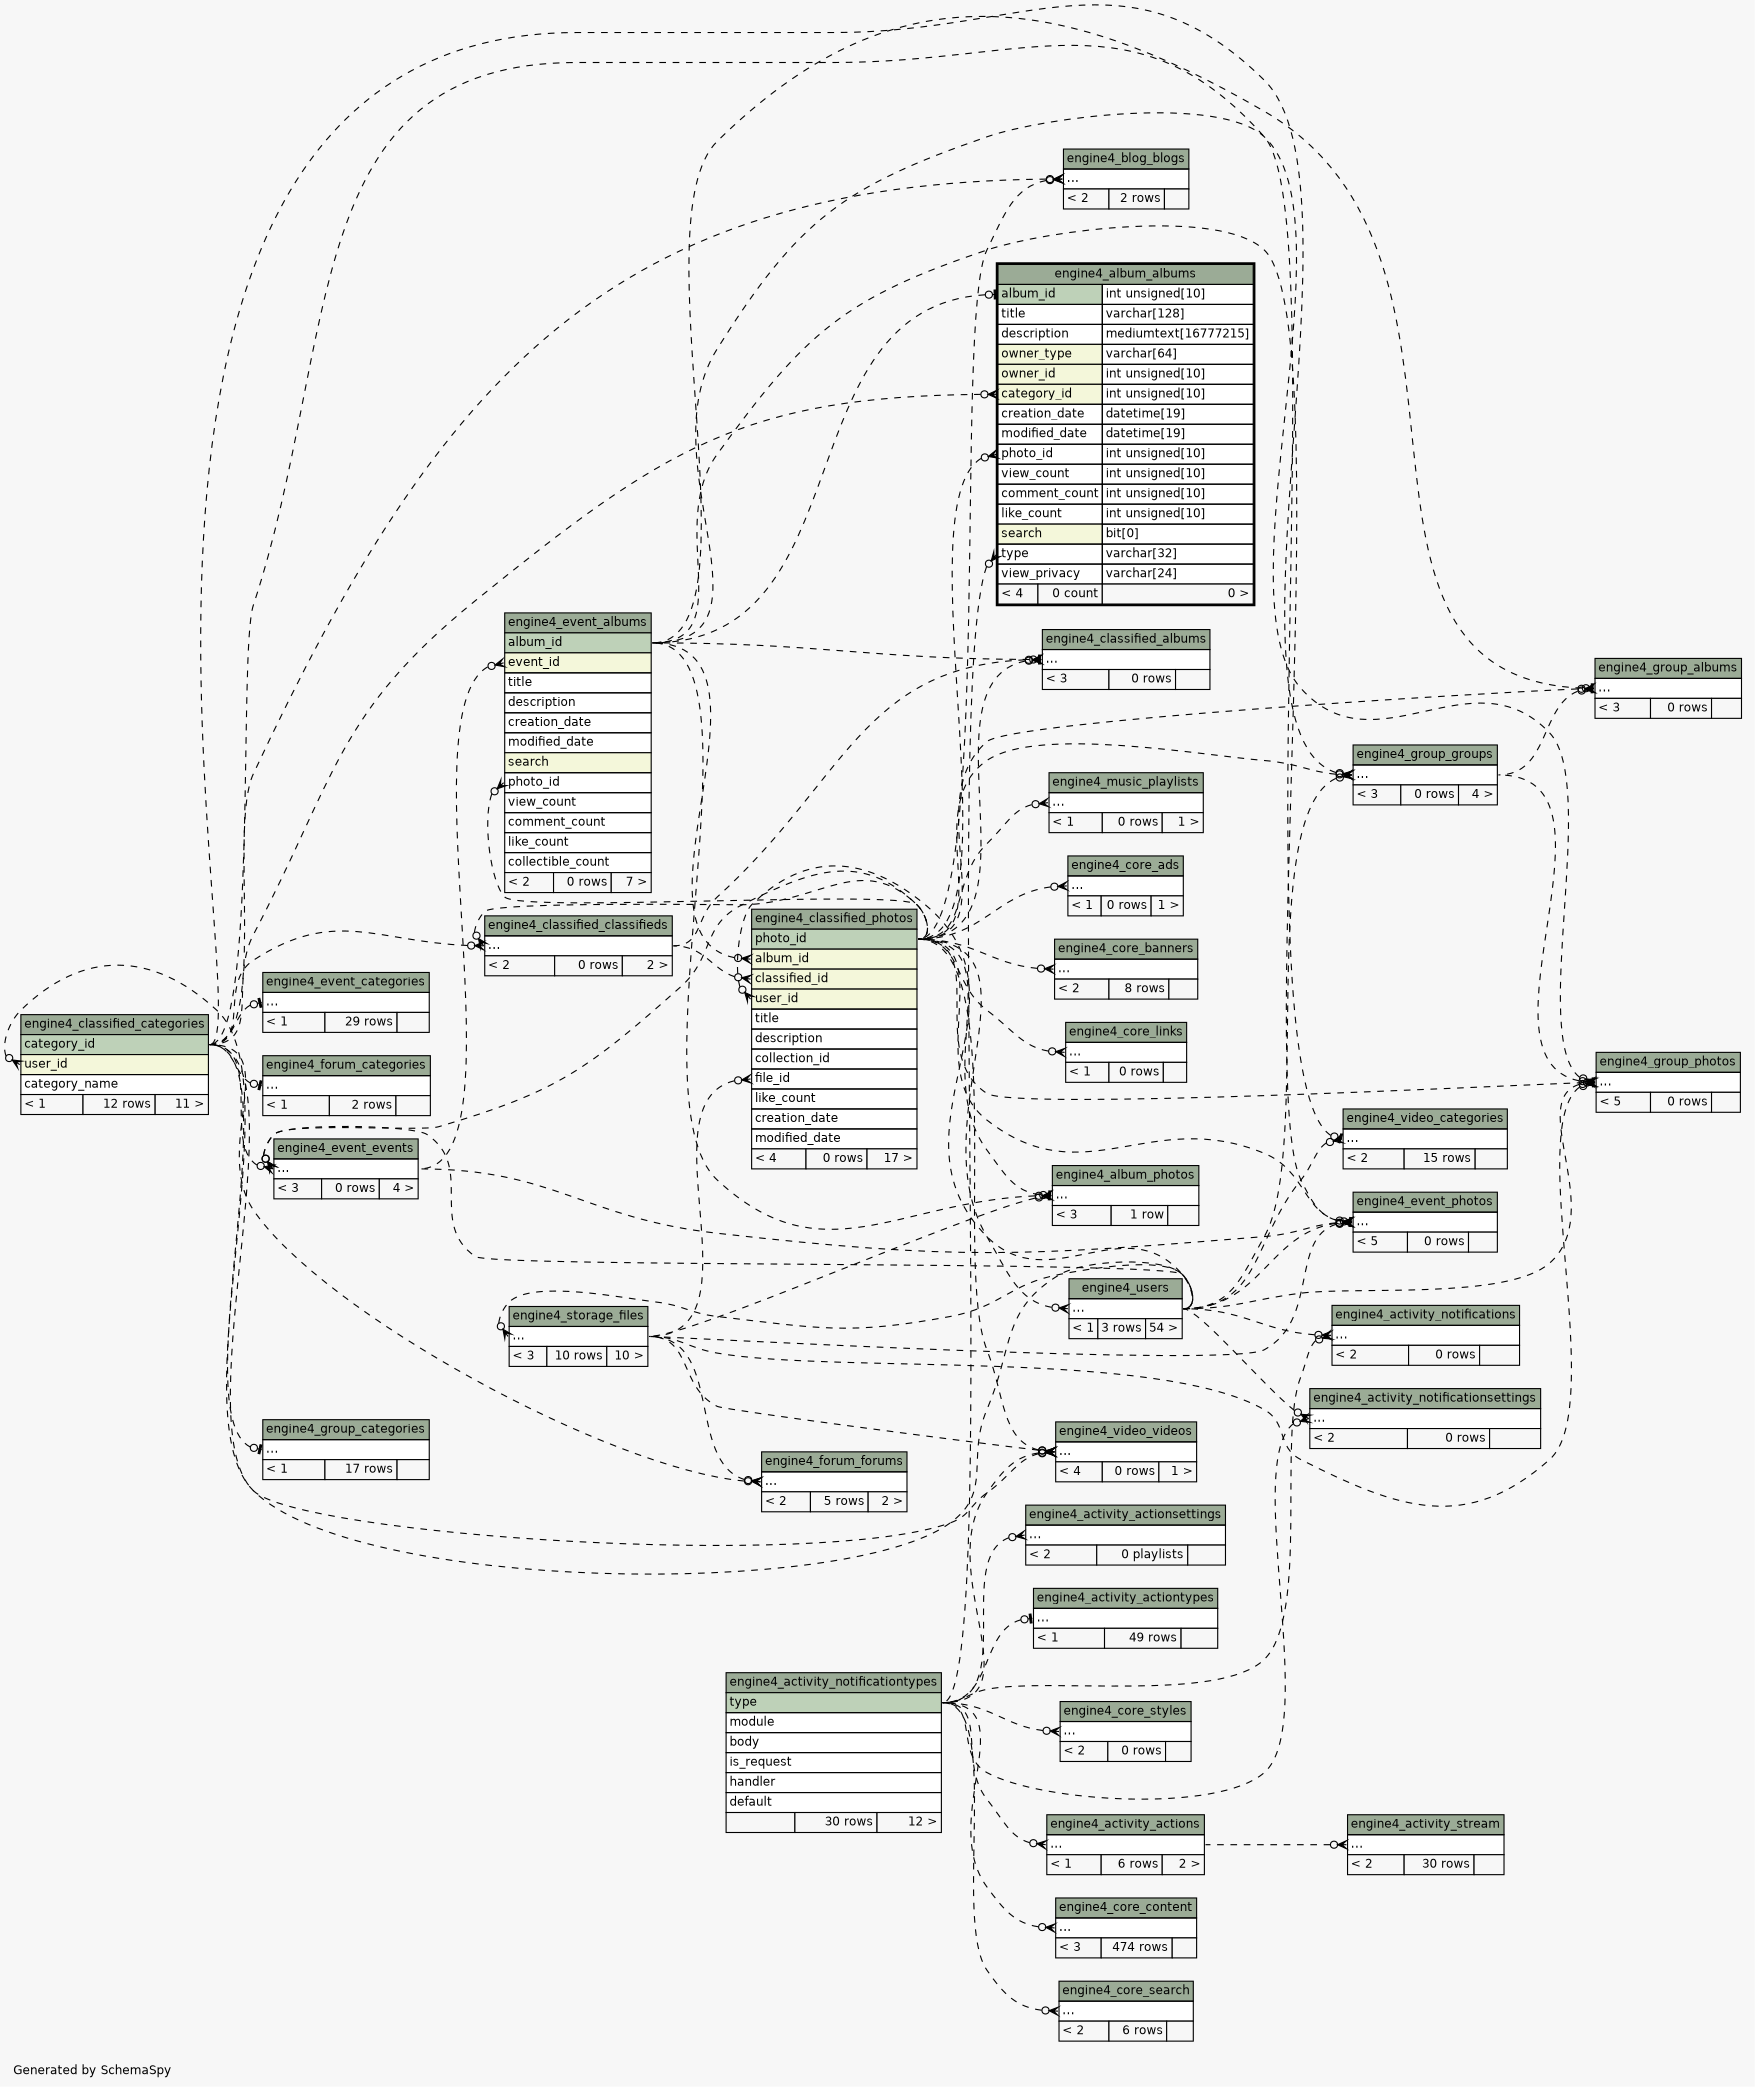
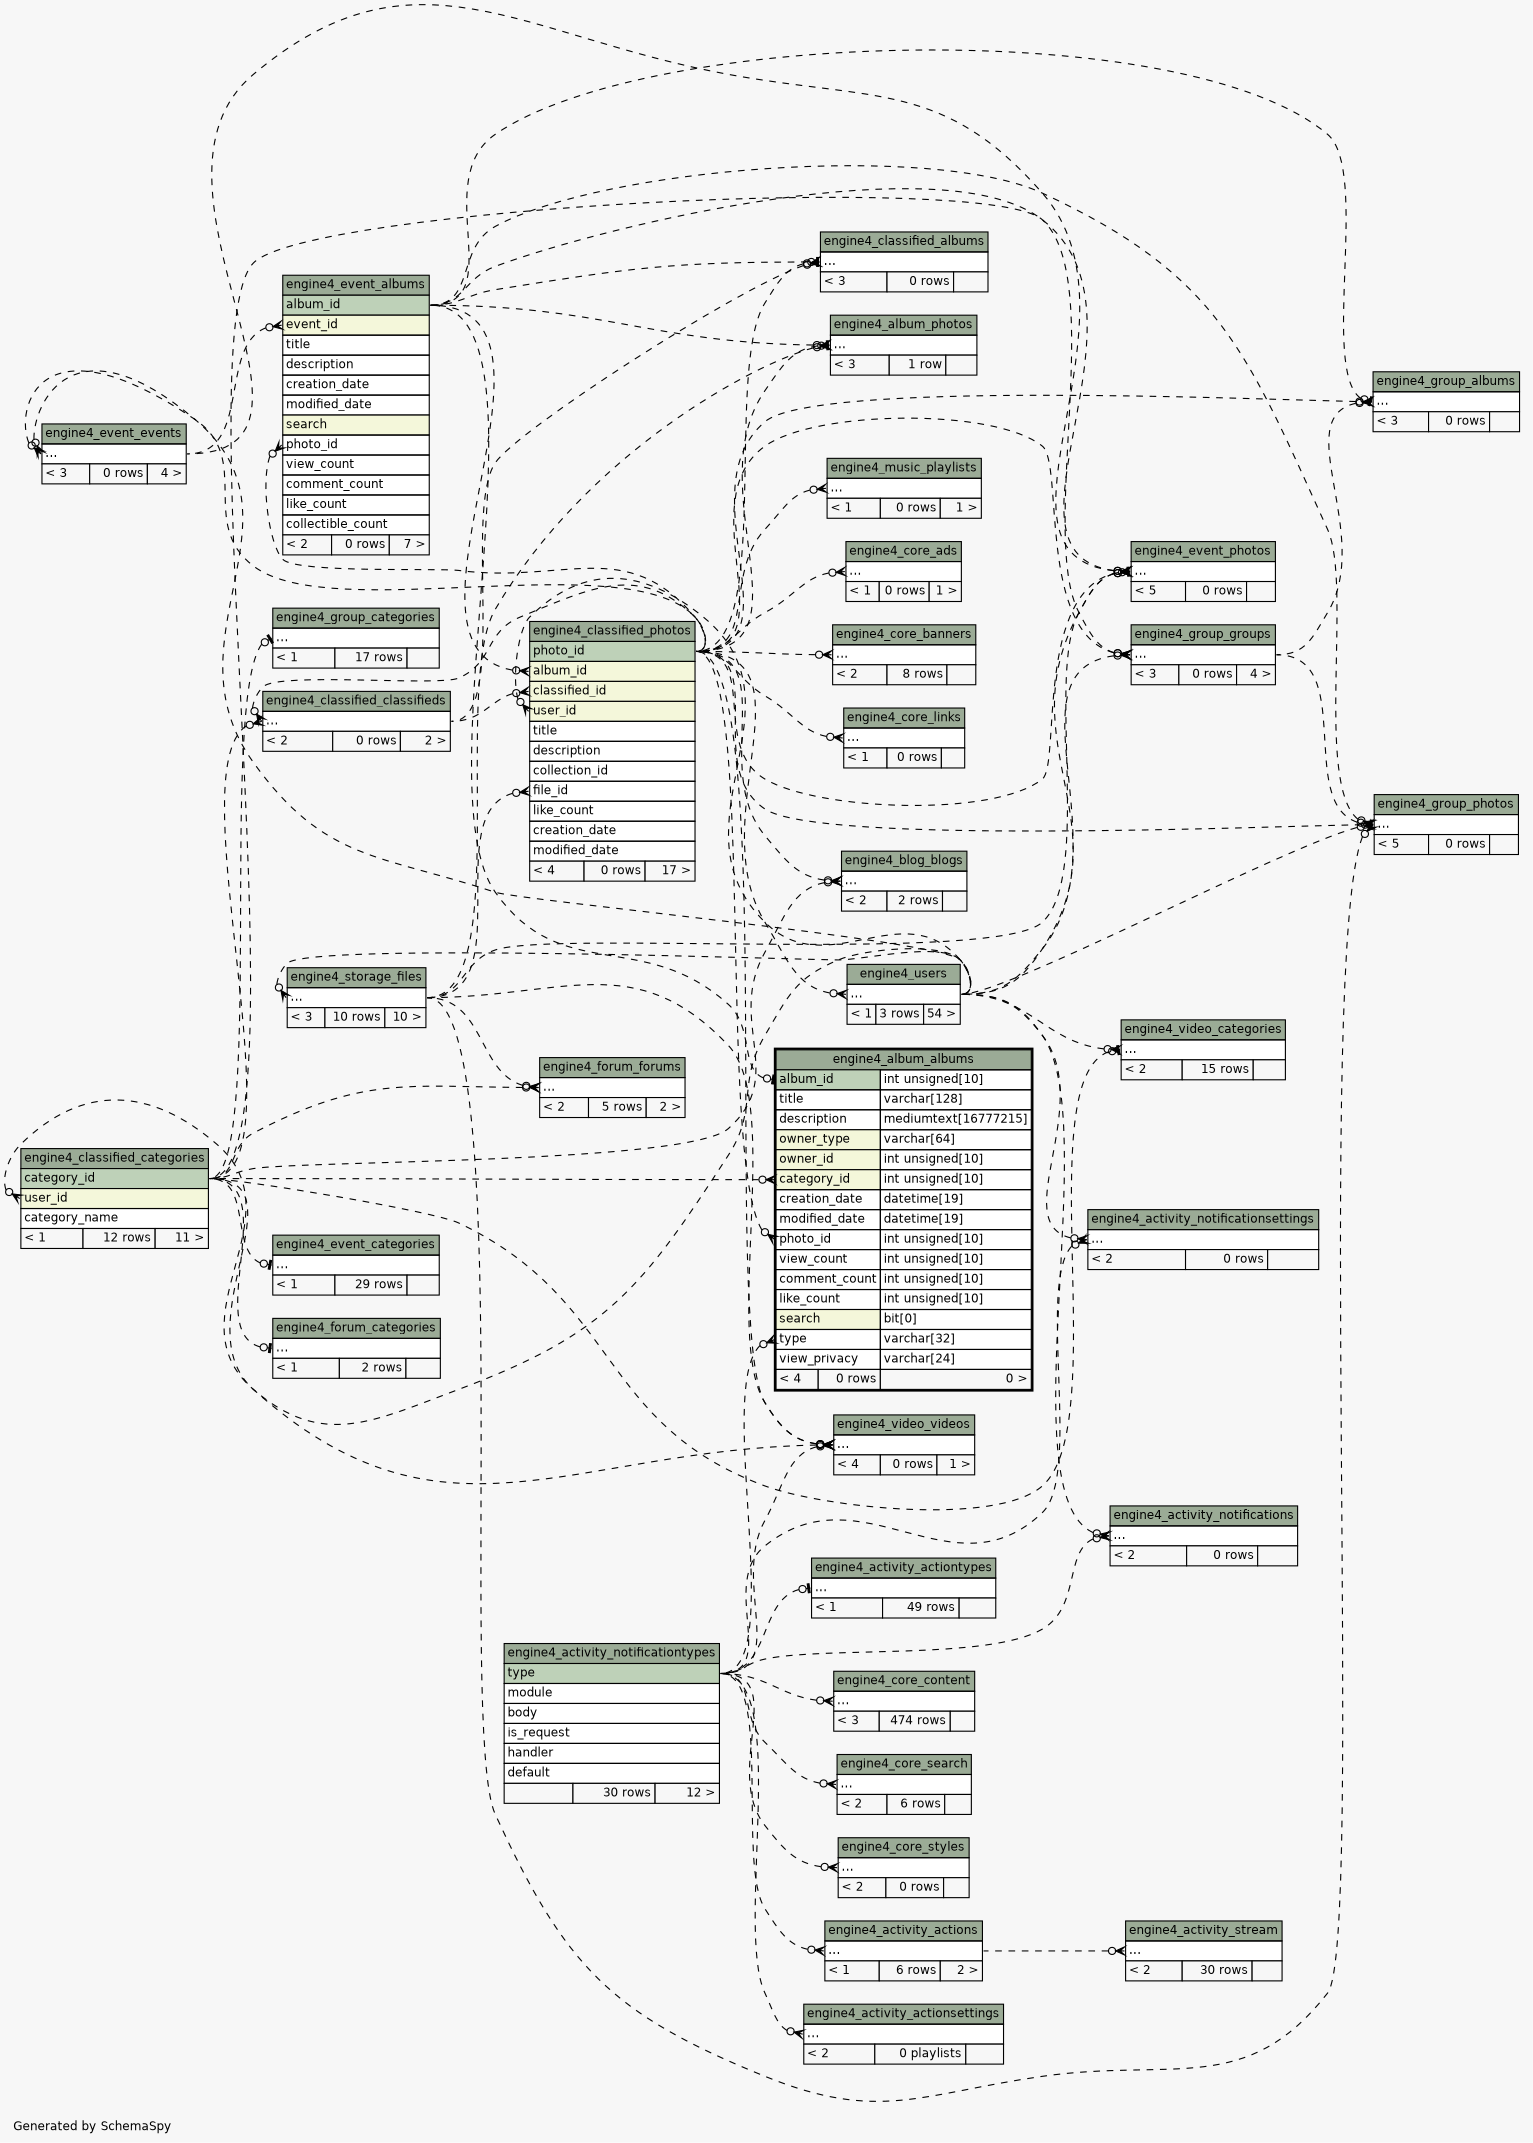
node "engine4_album_albums": text "0 count" -> "0 rows"
edge "engine4_classified_categories" -> "engine4_event_events": removed
